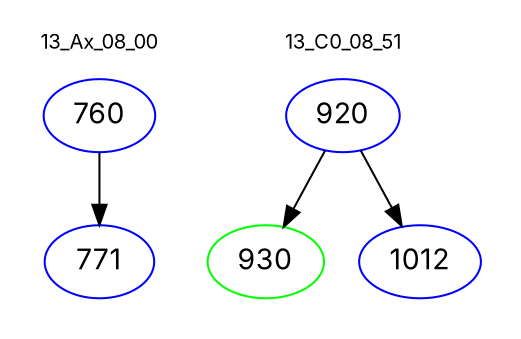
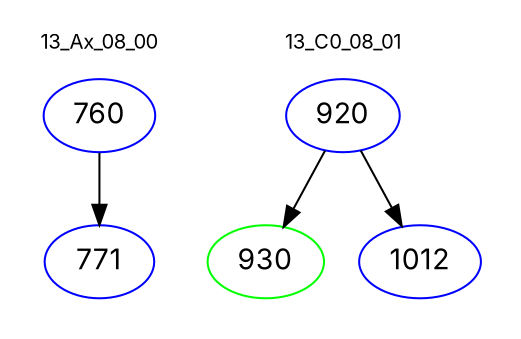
cluster "13_C0_08_51": label "13_C0_08_51" -> "13_C0_08_01"
